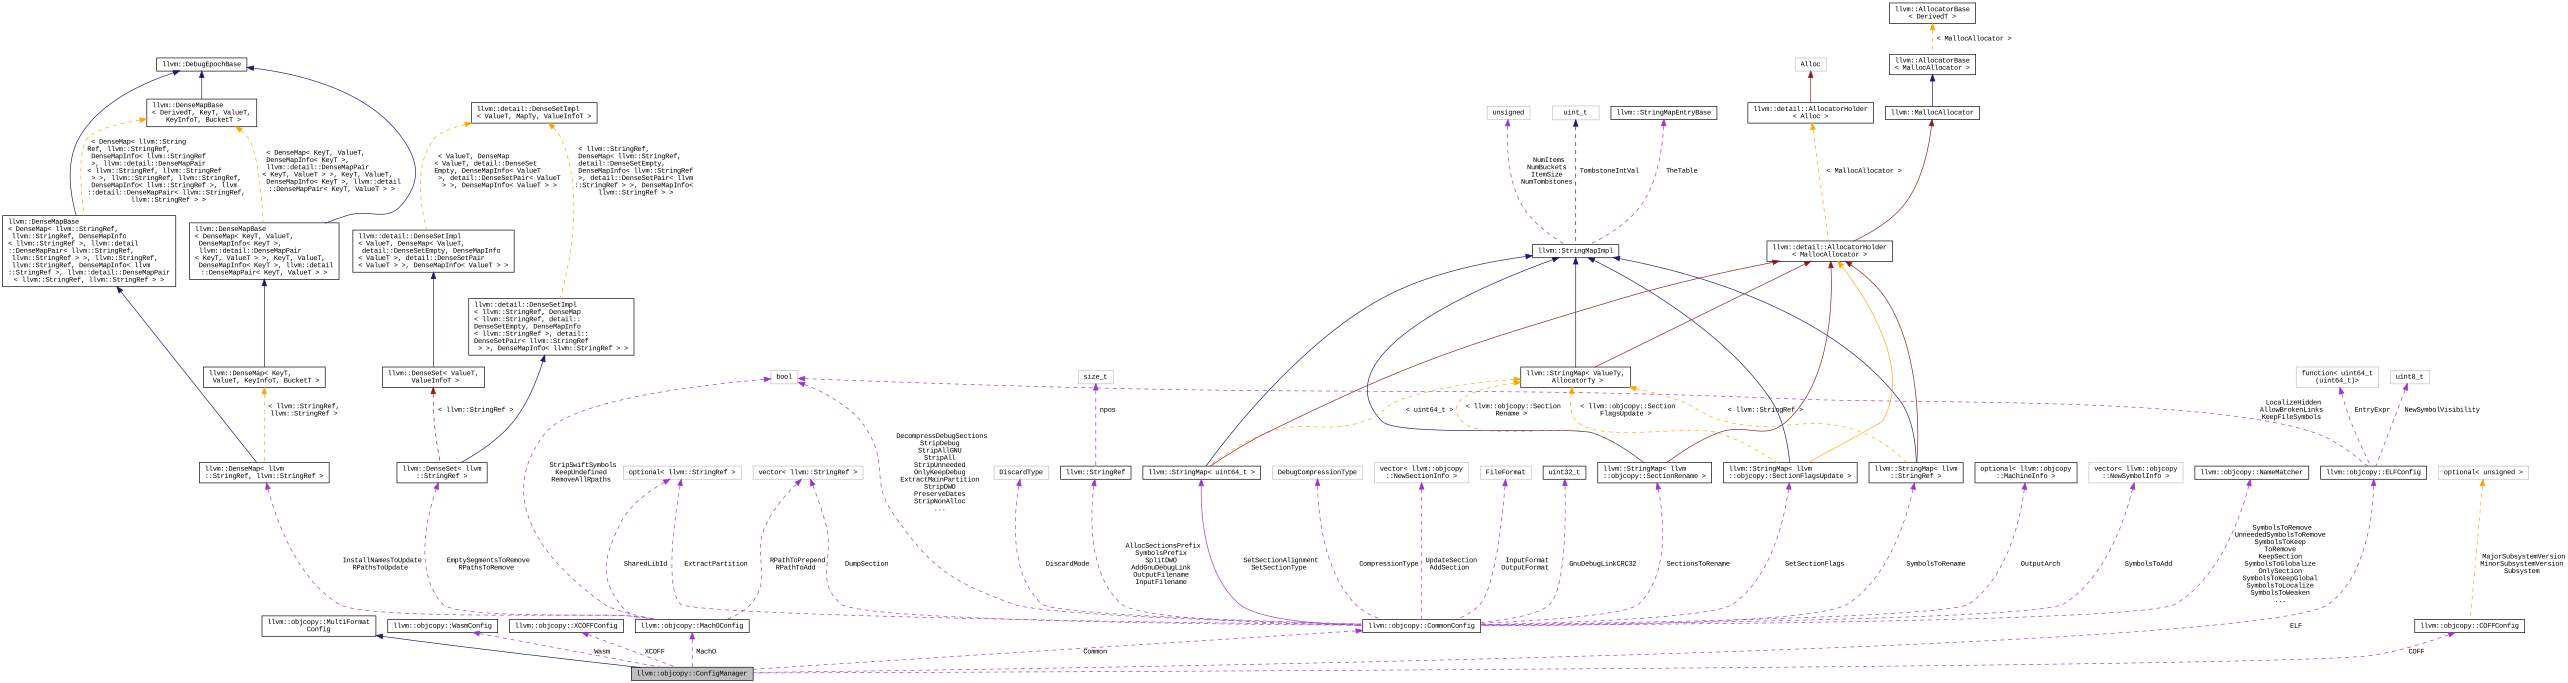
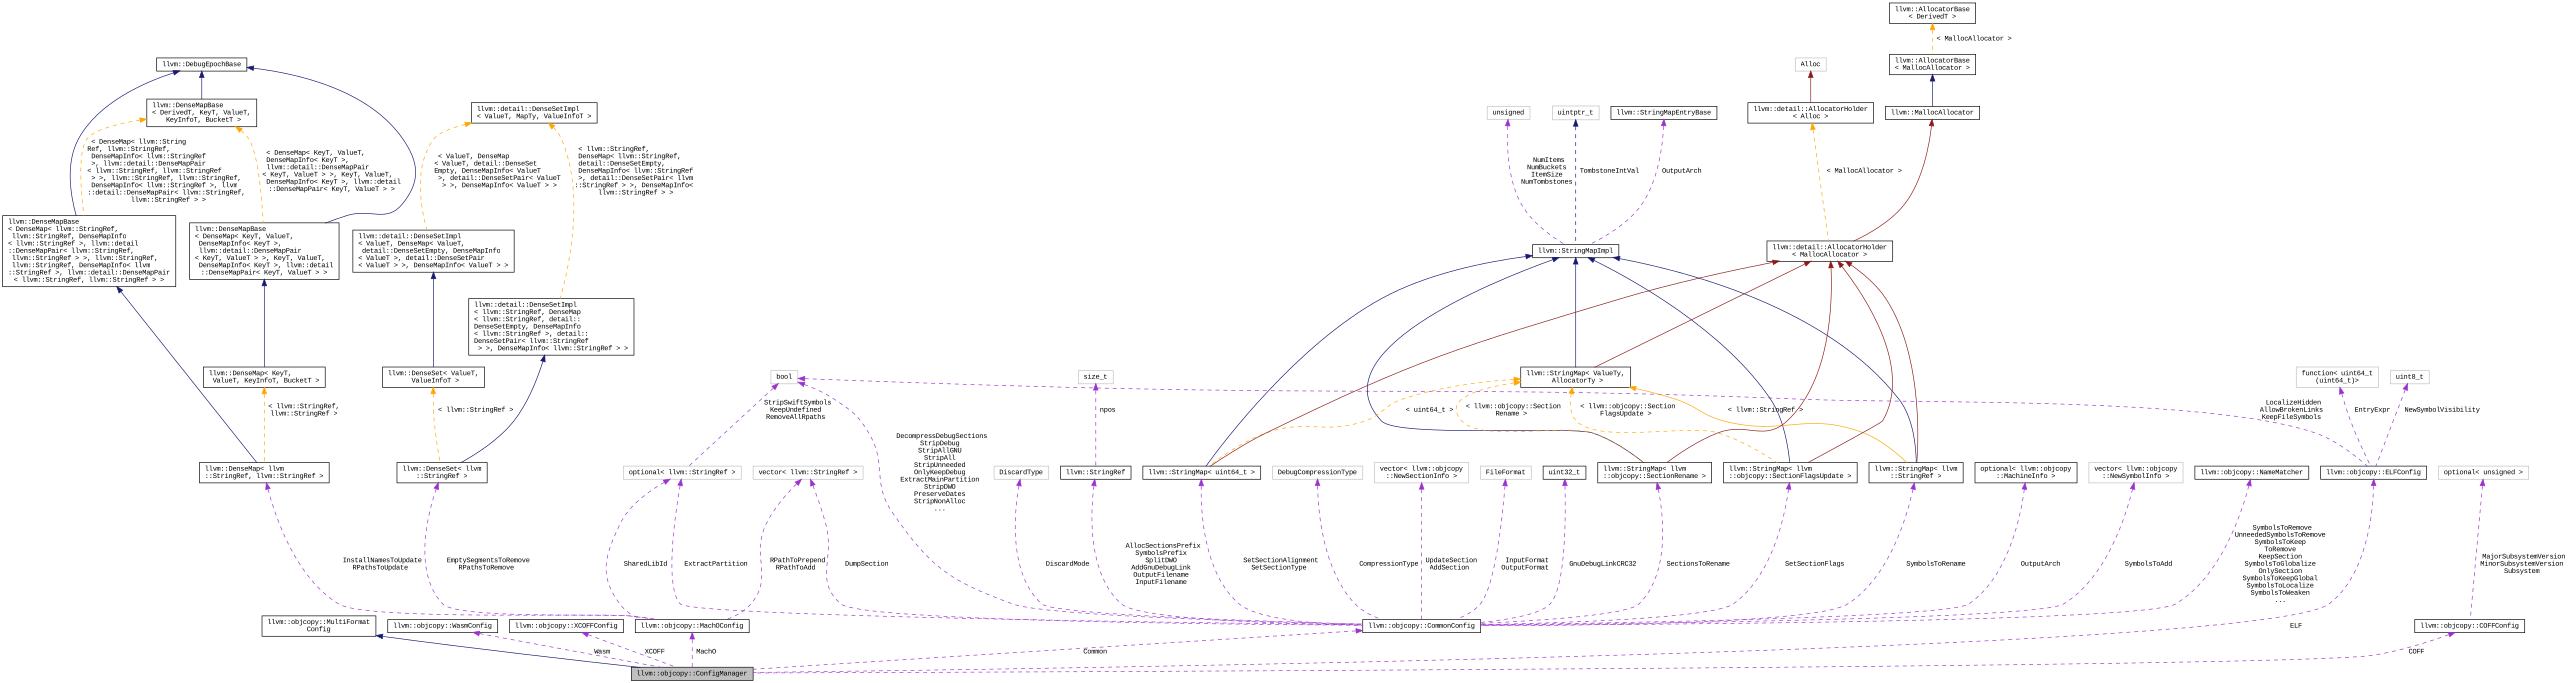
node "uint_t": label "uint_t" -> "uintptr_t"
edge "llvm::StringMapImpl" -> "llvm::StringMapEntryBase": label " TheTable" -> " OutputArch"
edge "llvm::StringMap< llvm ::objcopy::SectionFlagsUpdate >" -> "llvm::detail::AllocatorHolder < MallocAllocator >": color orange -> firebrick4
edge "llvm::StringMap< llvm ::StringRef >" -> "llvm::StringMap< ValueTy, AllocatorTy >": style dashed -> solid
edge "llvm::DenseSet< llvm ::StringRef >" -> "llvm::DenseSet< ValueT, ValueInfoT >": color firebrick4 -> orange
edge "llvm::objcopy::MachOConfig" -> "bool": now "optional< llvm::StringRef >" -> "bool"
edge "llvm::objcopy::COFFConfig" -> "optional< unsigned >": color orange -> darkorchid3
edge "llvm::objcopy::CommonConfig" -> "llvm::StringMap< uint64_t >": style solid -> dashed
